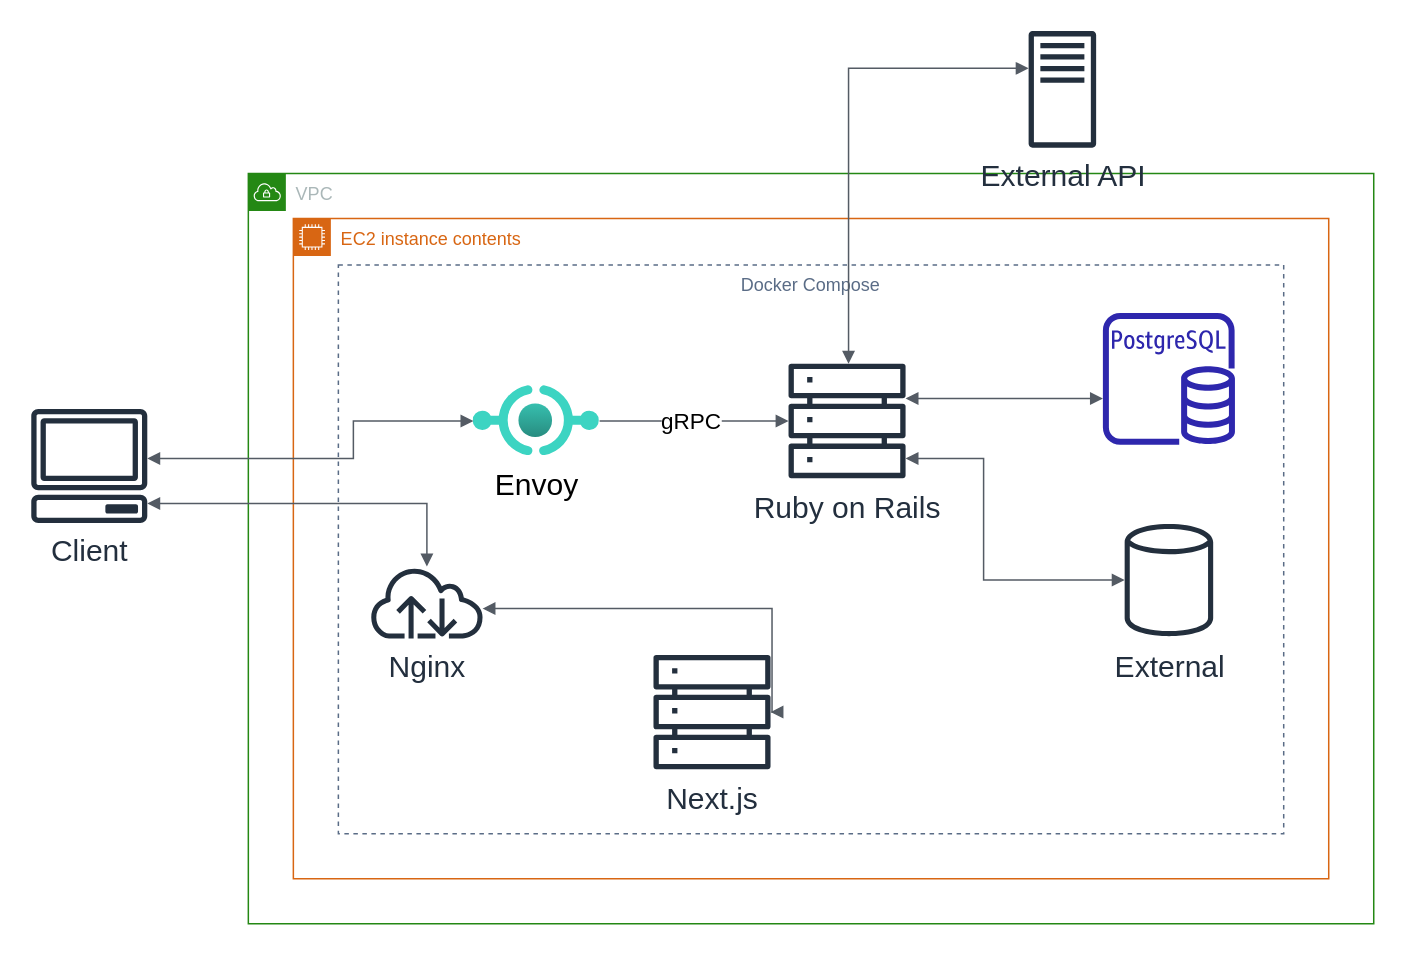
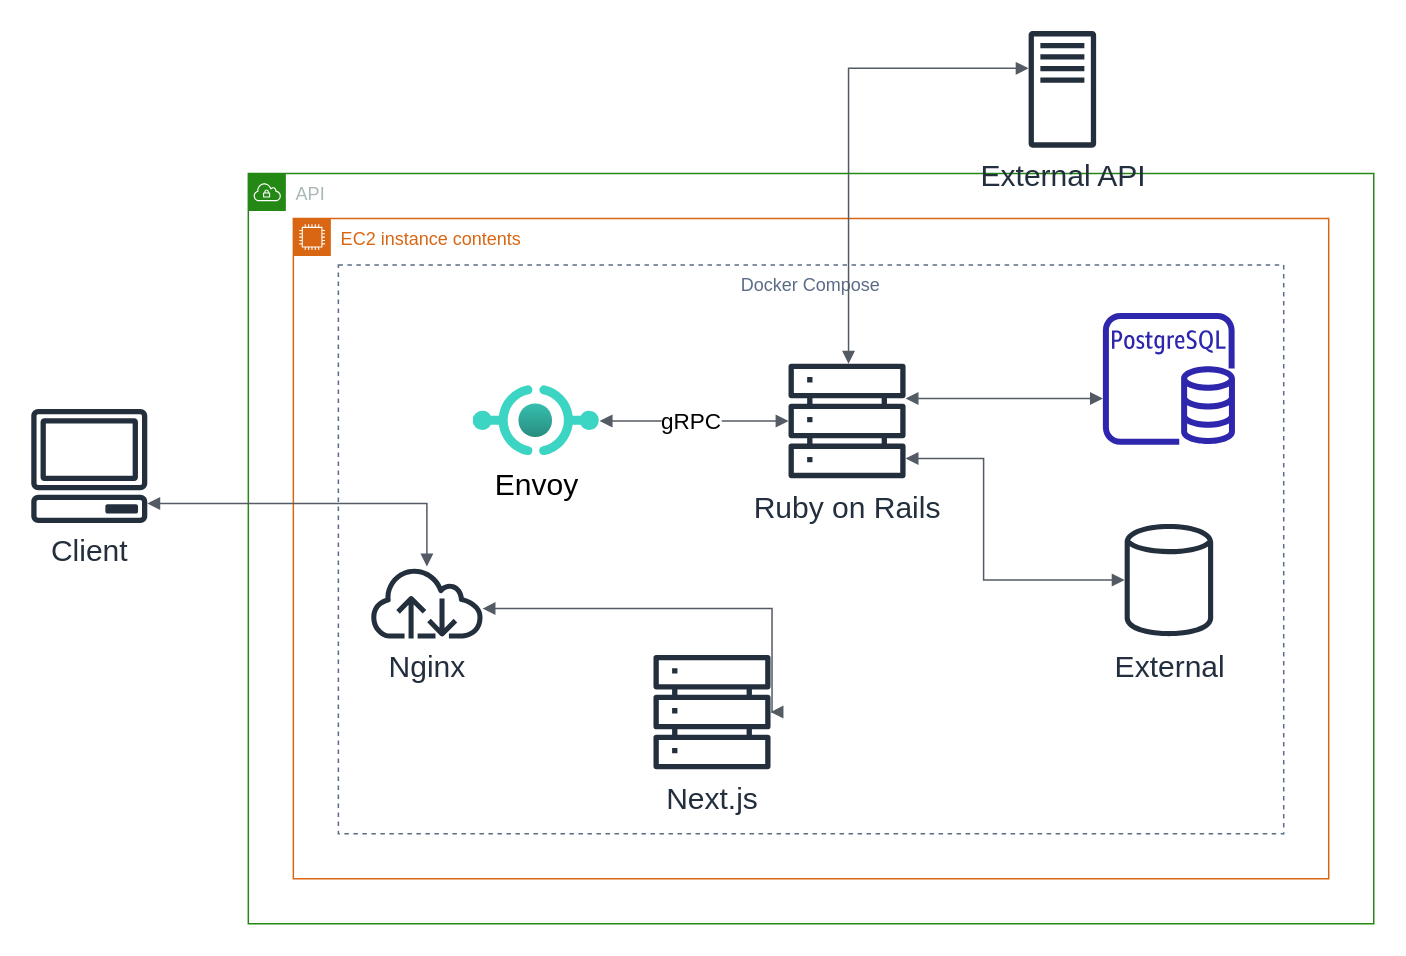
node "VPC": label "VPC" -> "API"
edge "Envoy" -> "Ruby on Rails": arrowhead none -> block
edge "Envoy" -- "Client": removed
